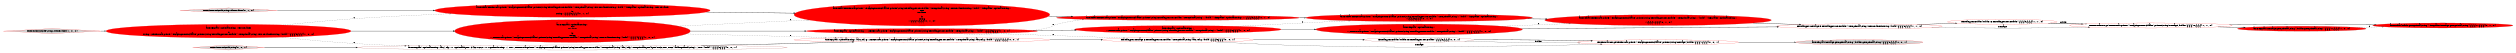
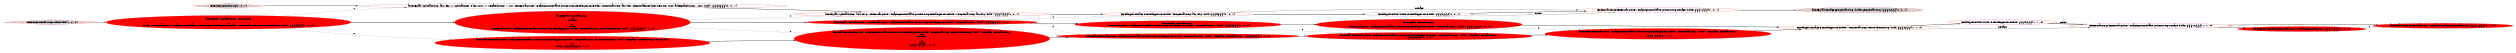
node "testPrintToUnicodeStringWithNewlines['0', '1', '0']": removed
